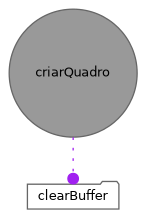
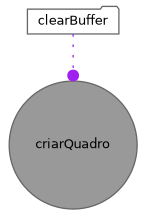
edge "criarQuadro" -> "clearBuffer": reversed
